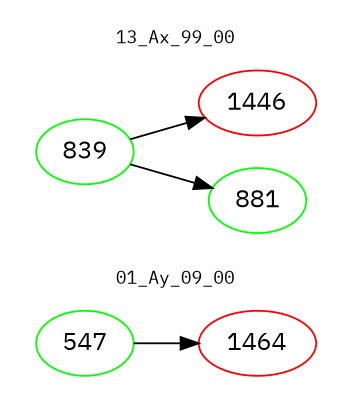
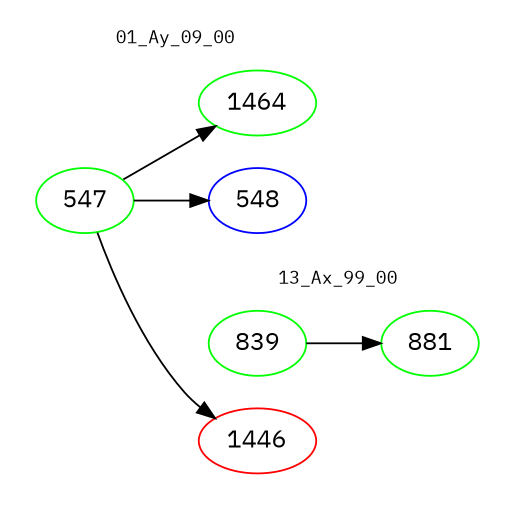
edge "839" -> "1446": now "547" -> "1446"
node "548": added
node "1464": color red -> green
